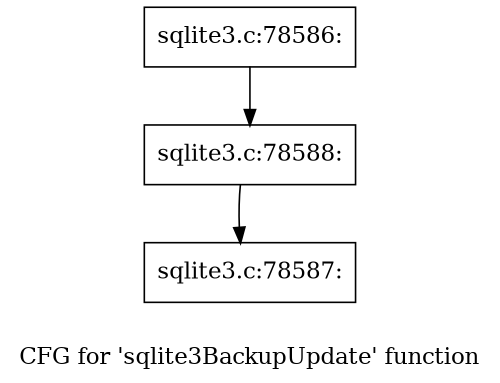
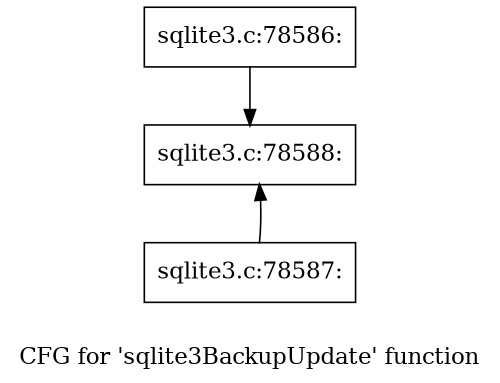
edge "sqlite3.c:78588:" -> "sqlite3.c:78587:": reversed
